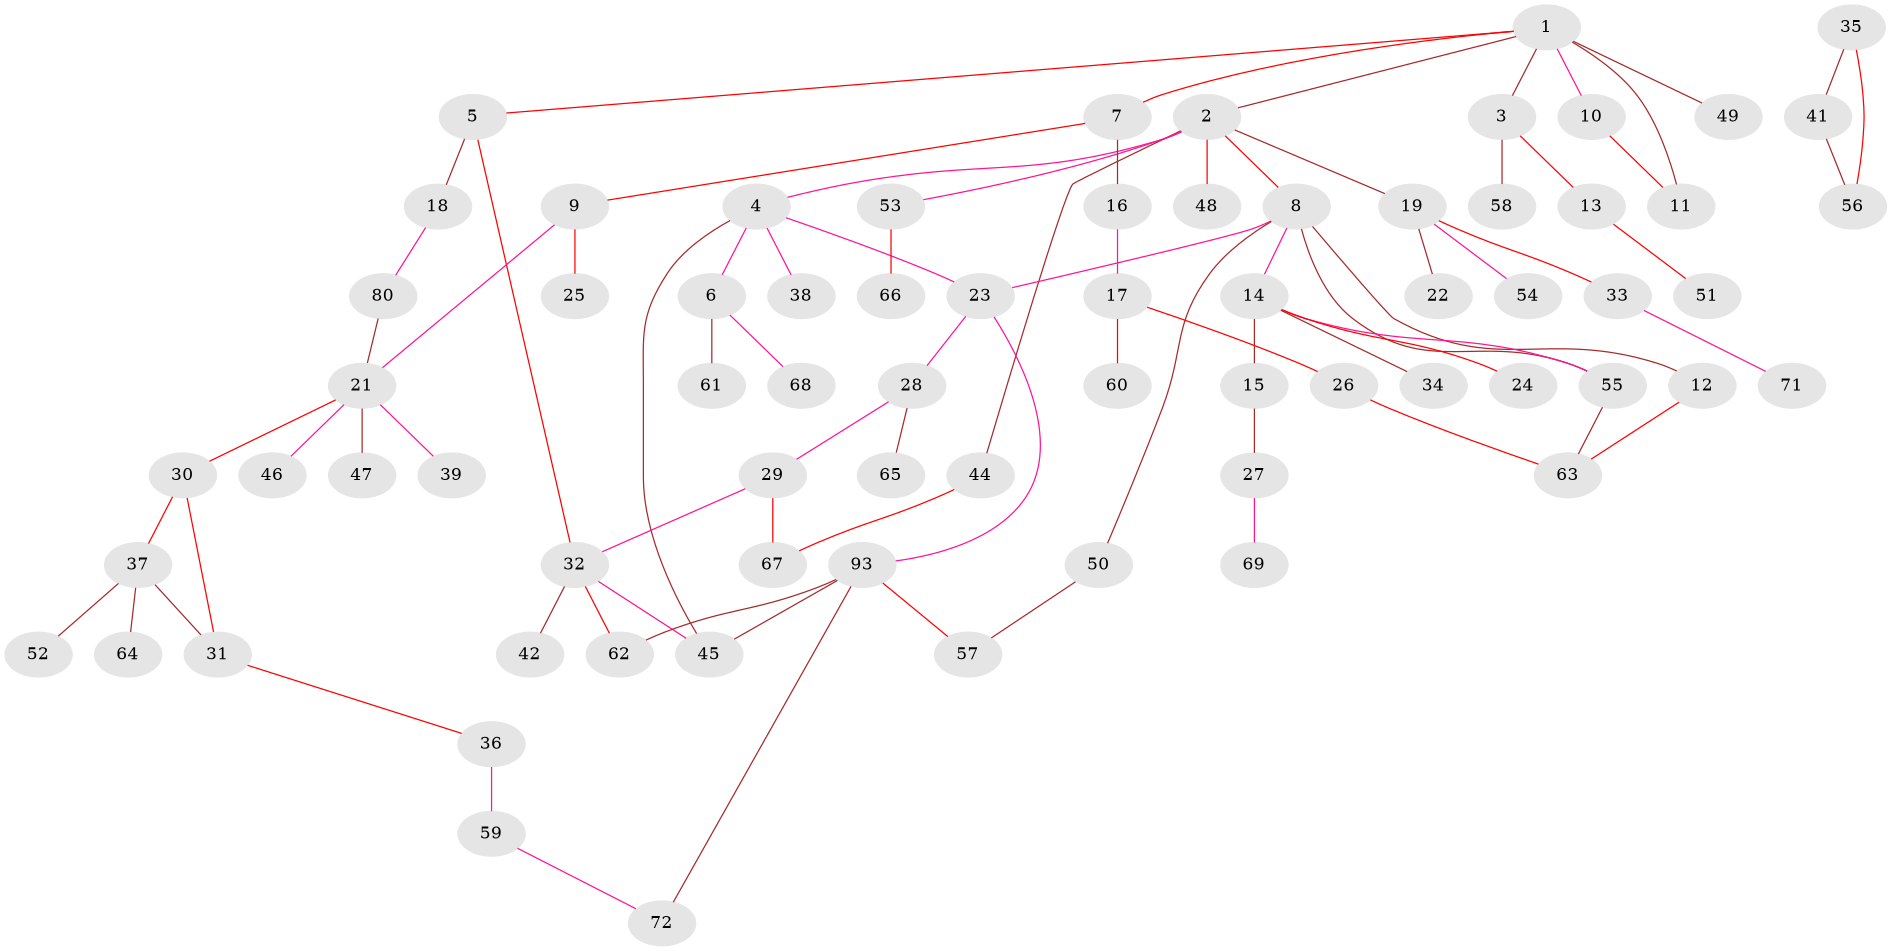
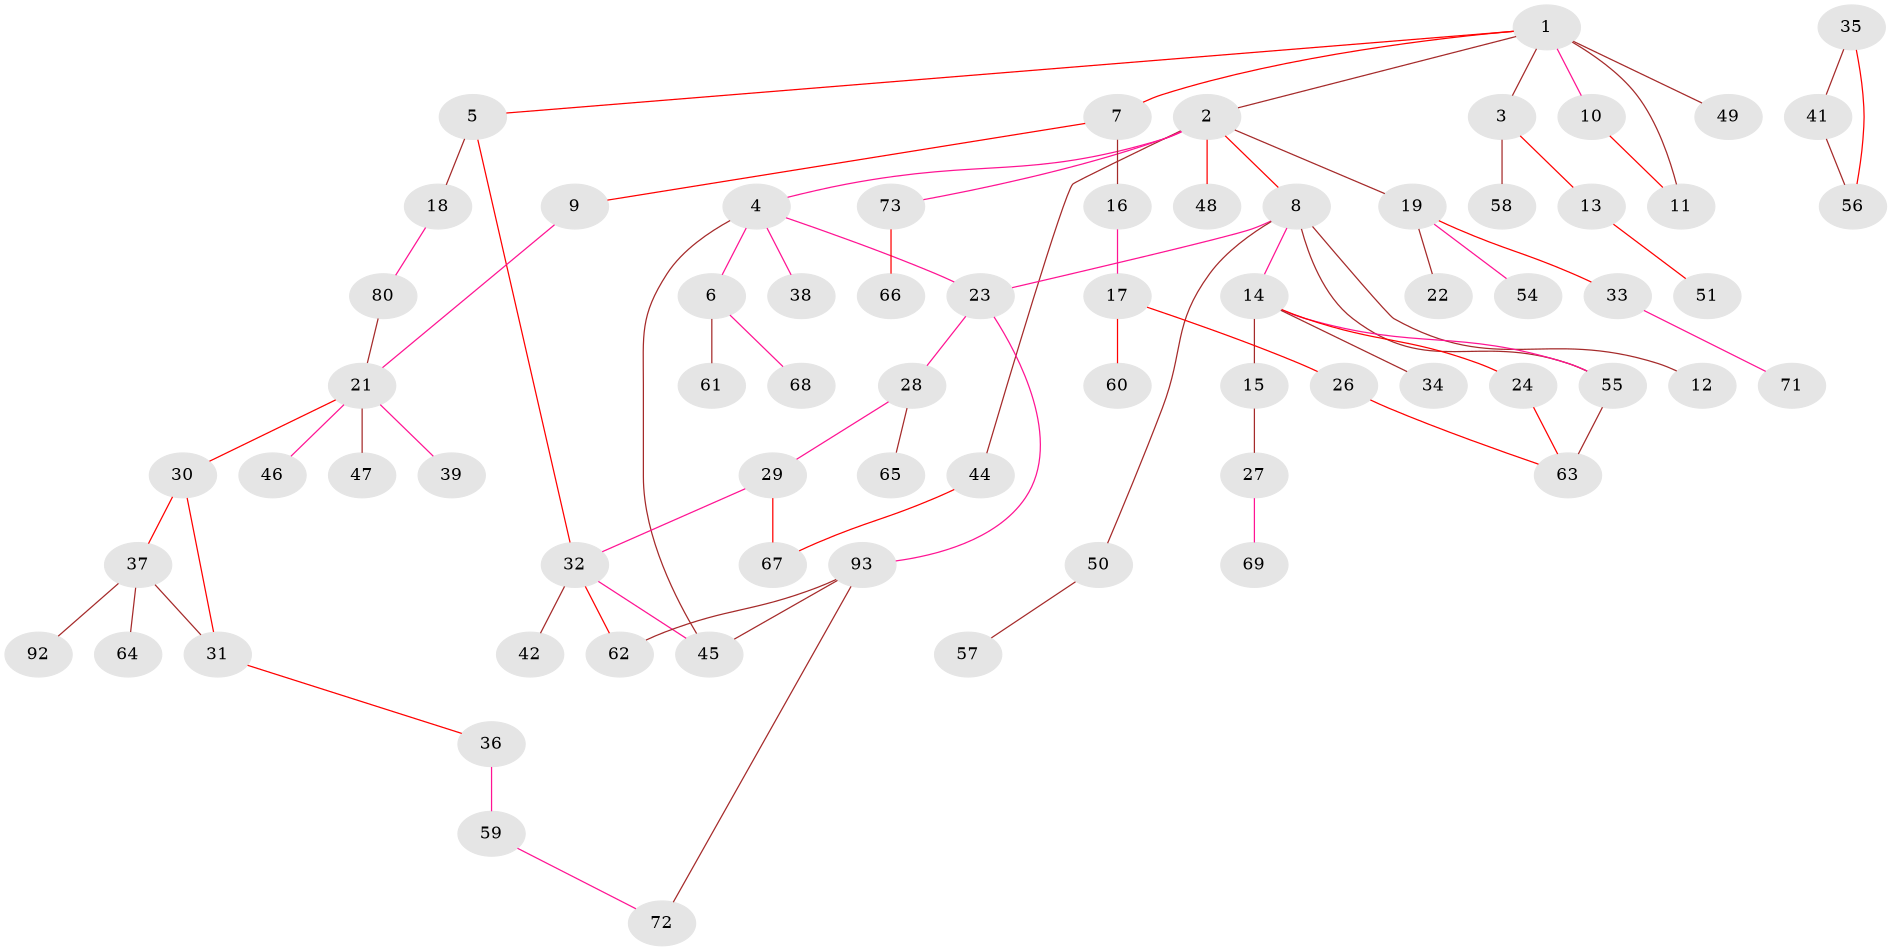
node "53": label "53" -> "73"
node "25": removed
edge "12" -- "63": now "24" -- "63"
edge "93" -- "57": removed
node "52": label "52" -> "92"
